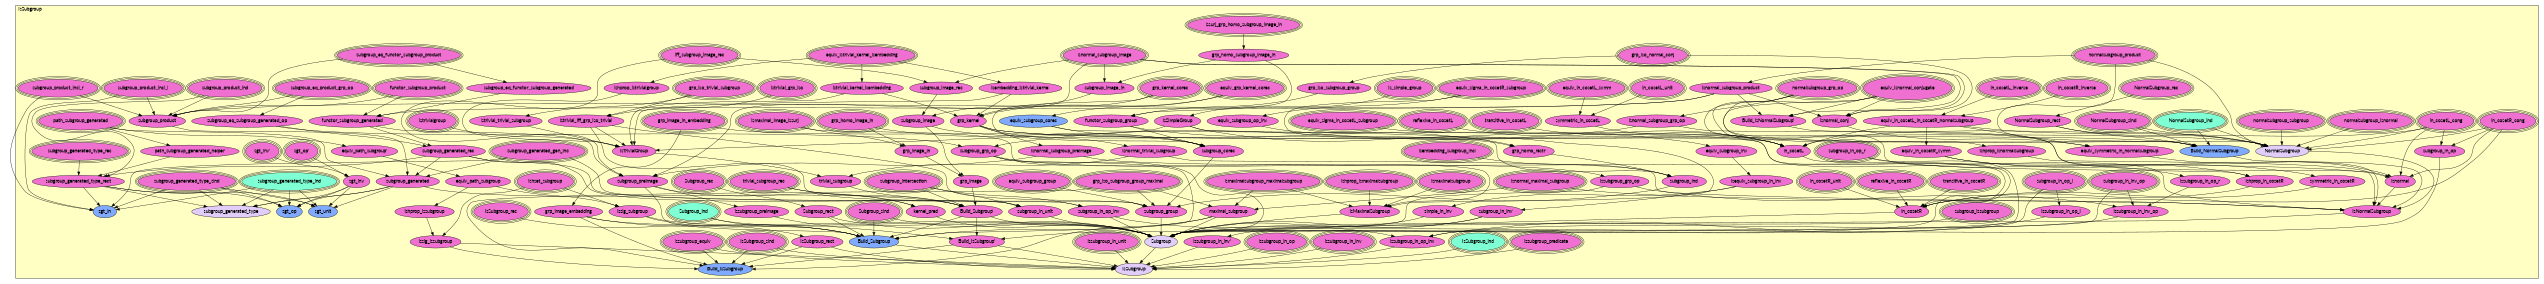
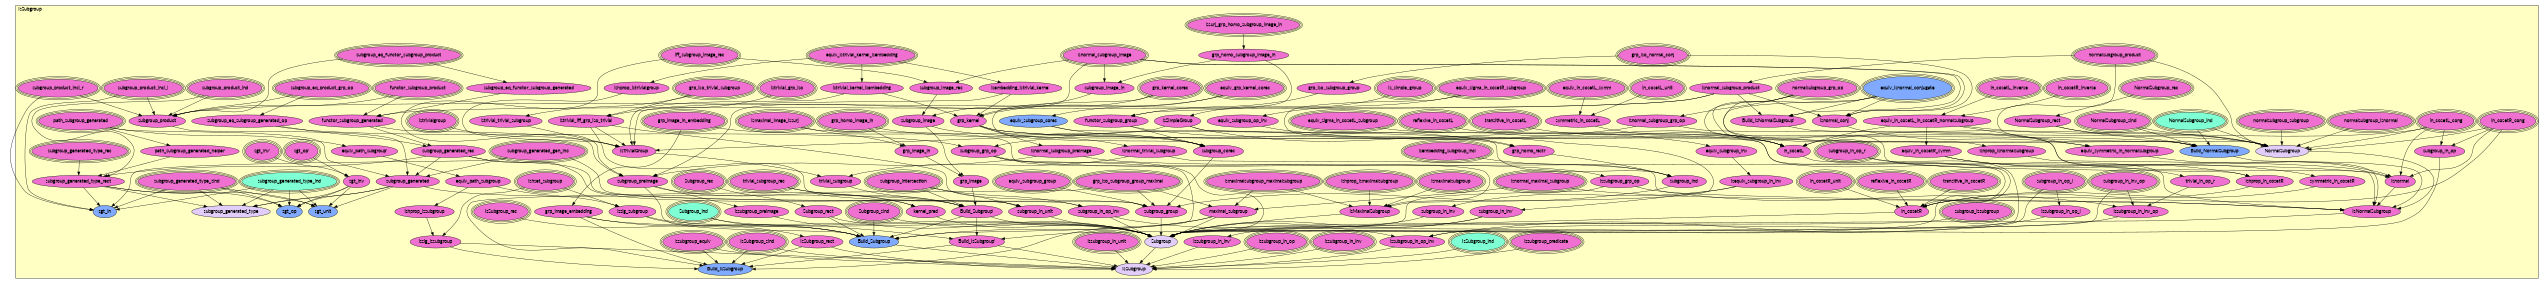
node "equiv_isnormal_conjugate": fillcolor #f070d1 -> #7faaff
node "issubgroup_in_op_r": label "issubgroup_in_op_r" -> "trivial_in_op_r"
node "simple_in_inv": label "simple_in_inv" -> "subgroup_in_inv"
